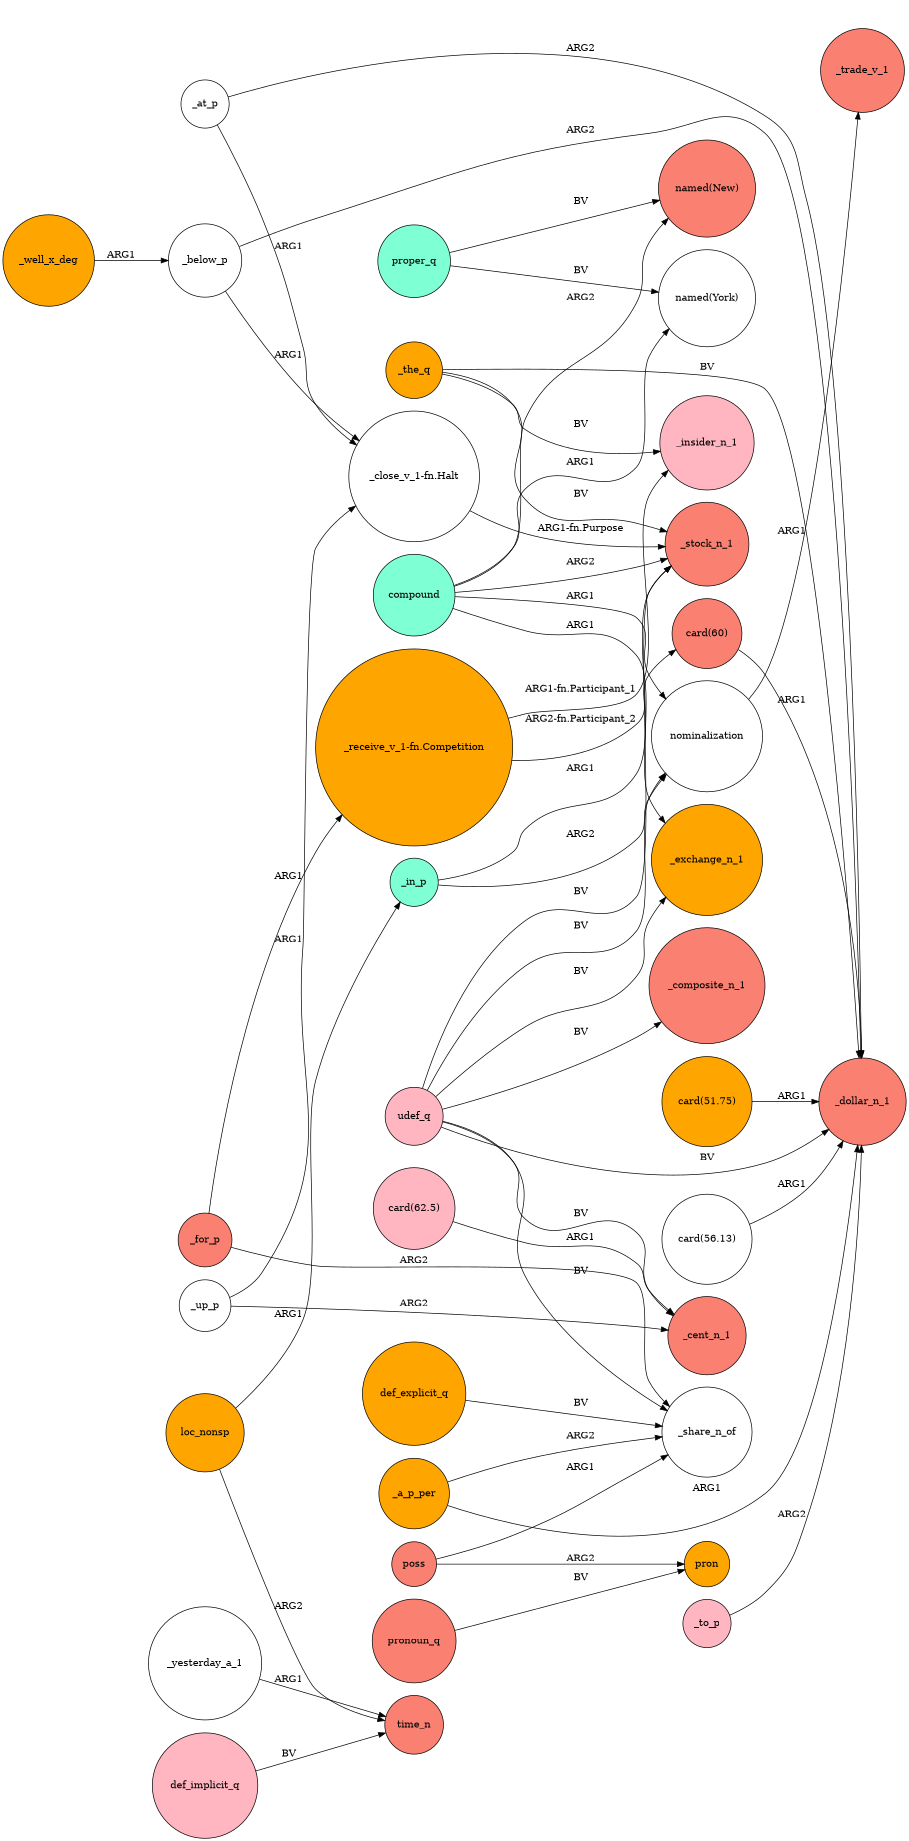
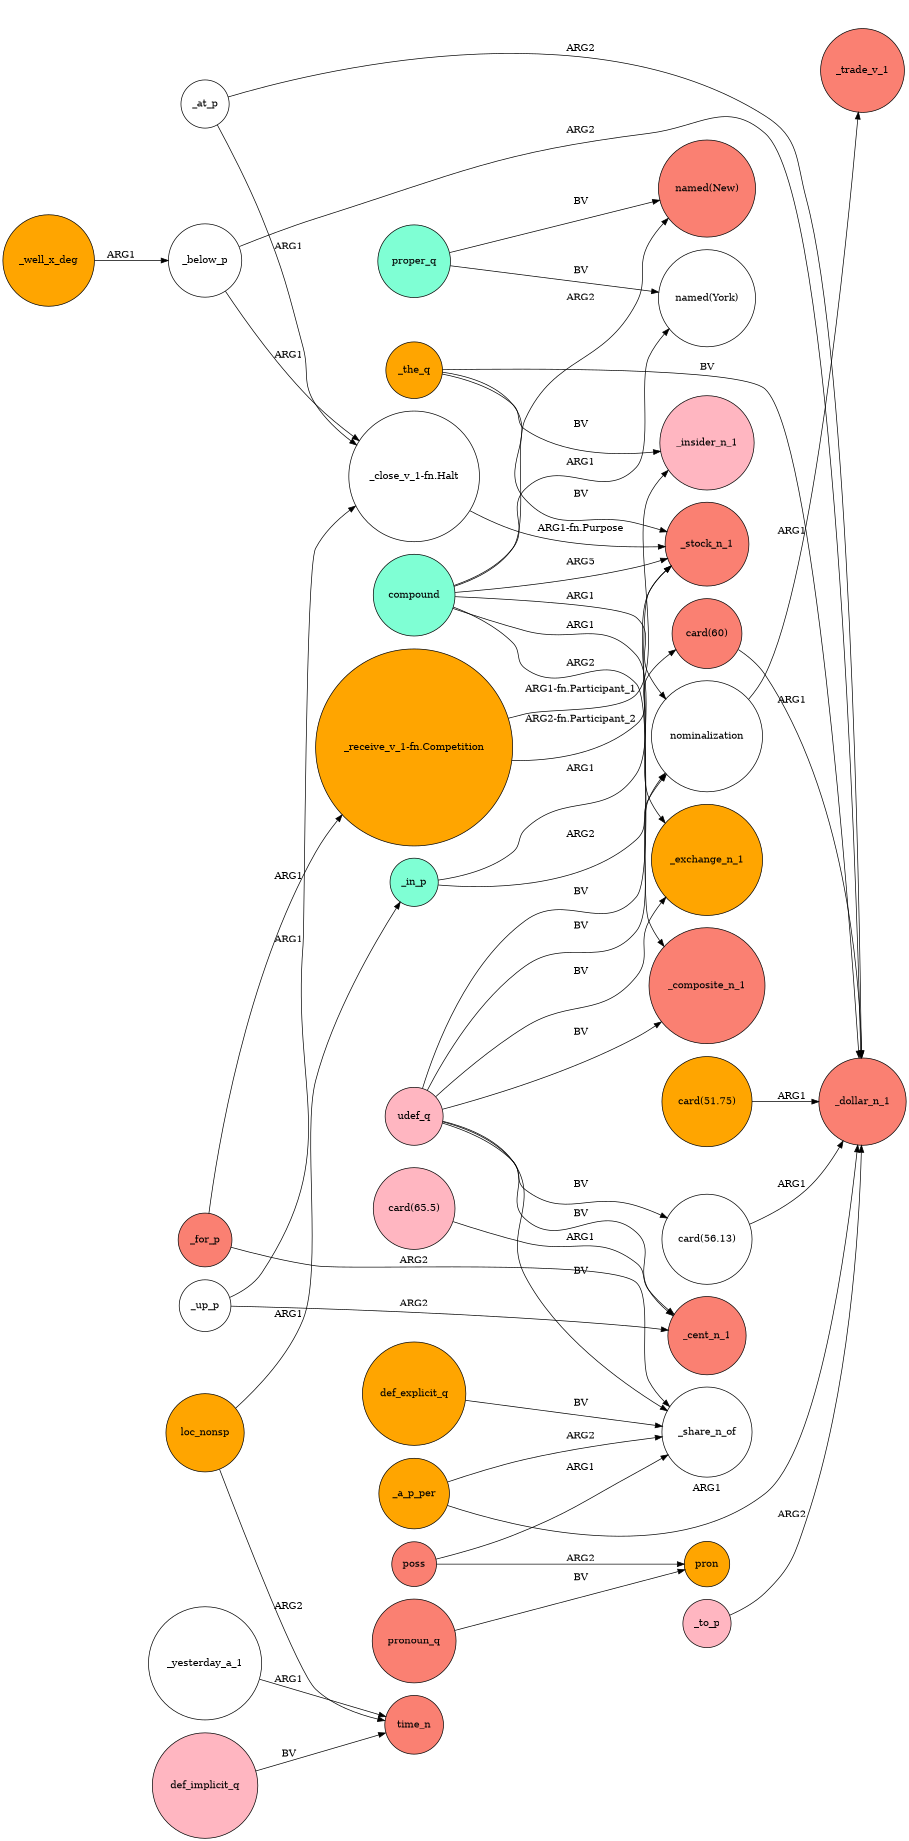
edge "compound" -> "_stock_n_1": label "ARG2" -> "ARG5"
edge "compound" -> "_composite_n_1": added, label "ARG2"
edge "udef_q" -> "_dollar_n_1": now "udef_q" -> "card(56.13)"
node "card(62.5)": label "card(62.5)" -> "card(65.5)"
